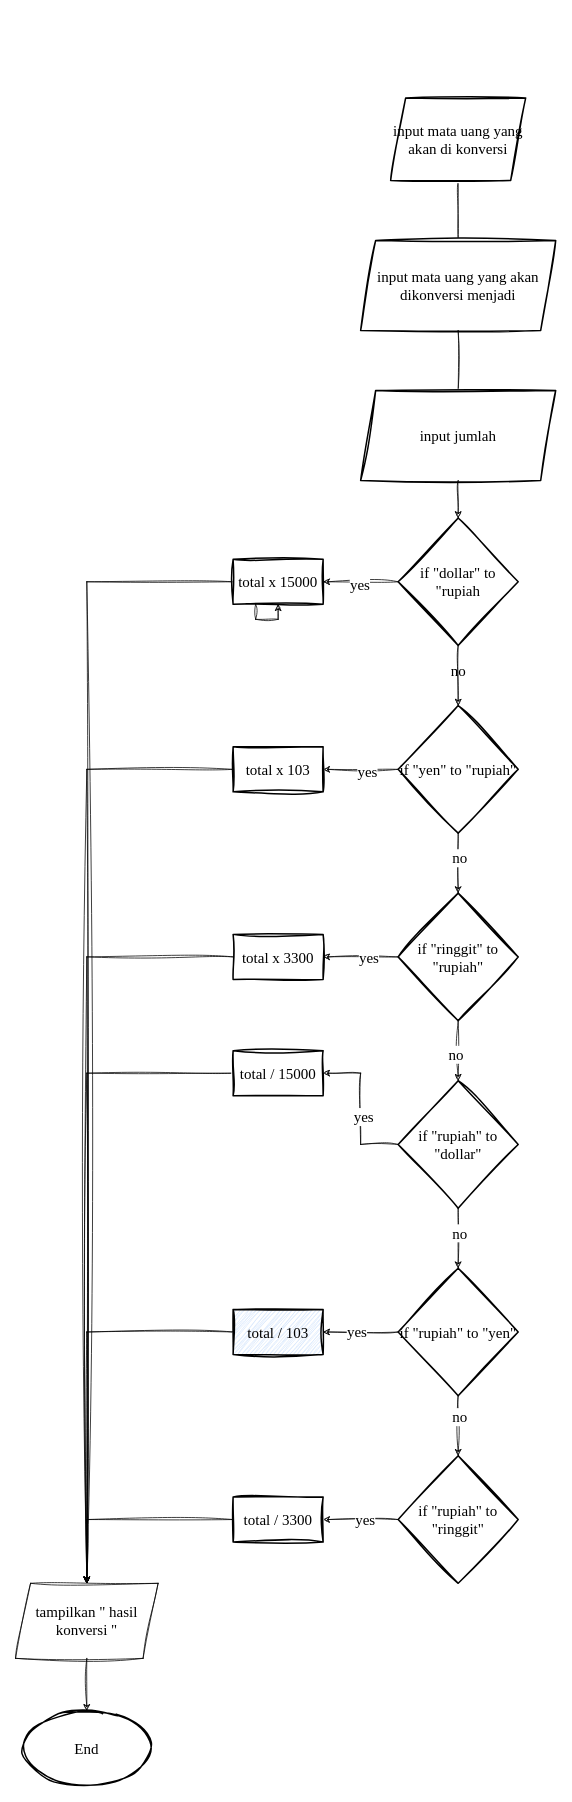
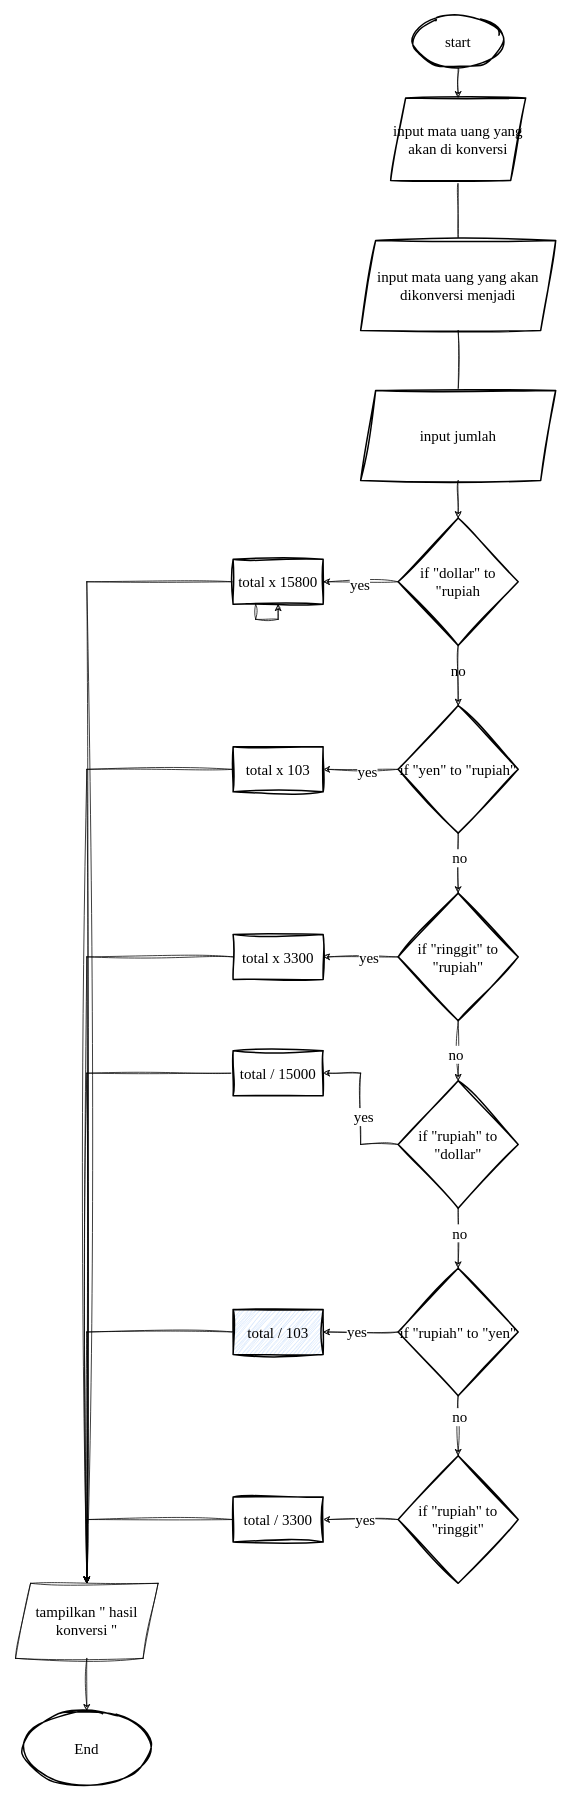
node "start": added
edge "start" -> "input mata uang yang akan di konversi": added
node "total x 15000": label "total x 15000" -> "total x 15800"
